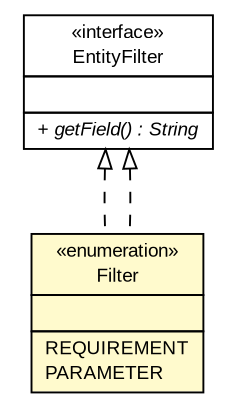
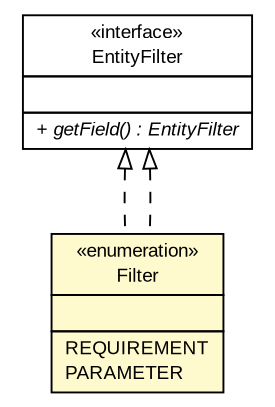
node "EntityFilter": text "+ getField() : String" -> "+ getField() : EntityFilter"
